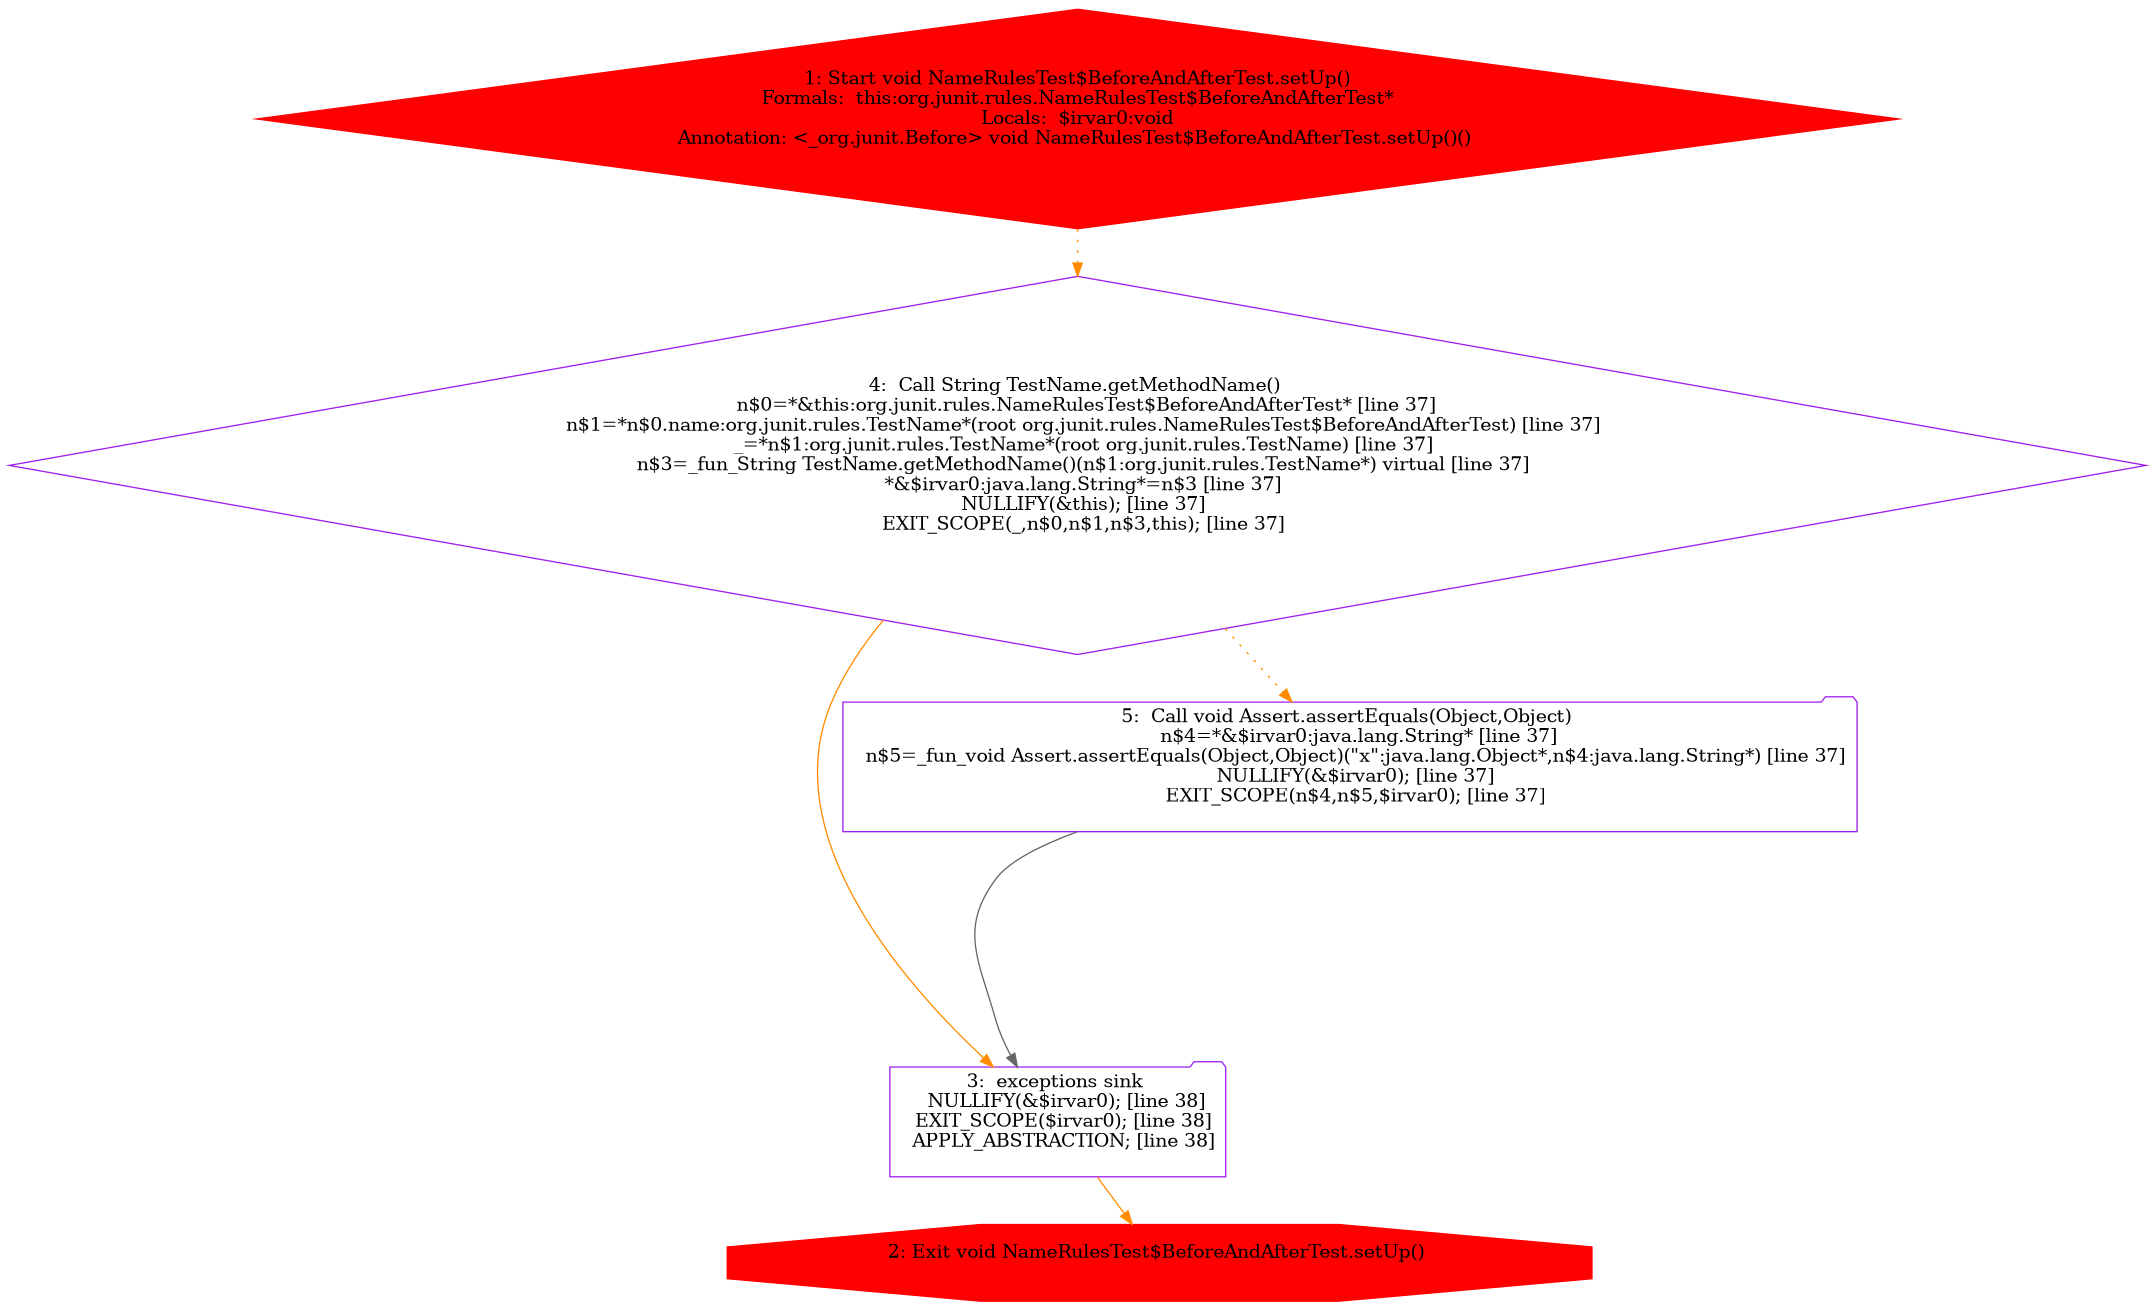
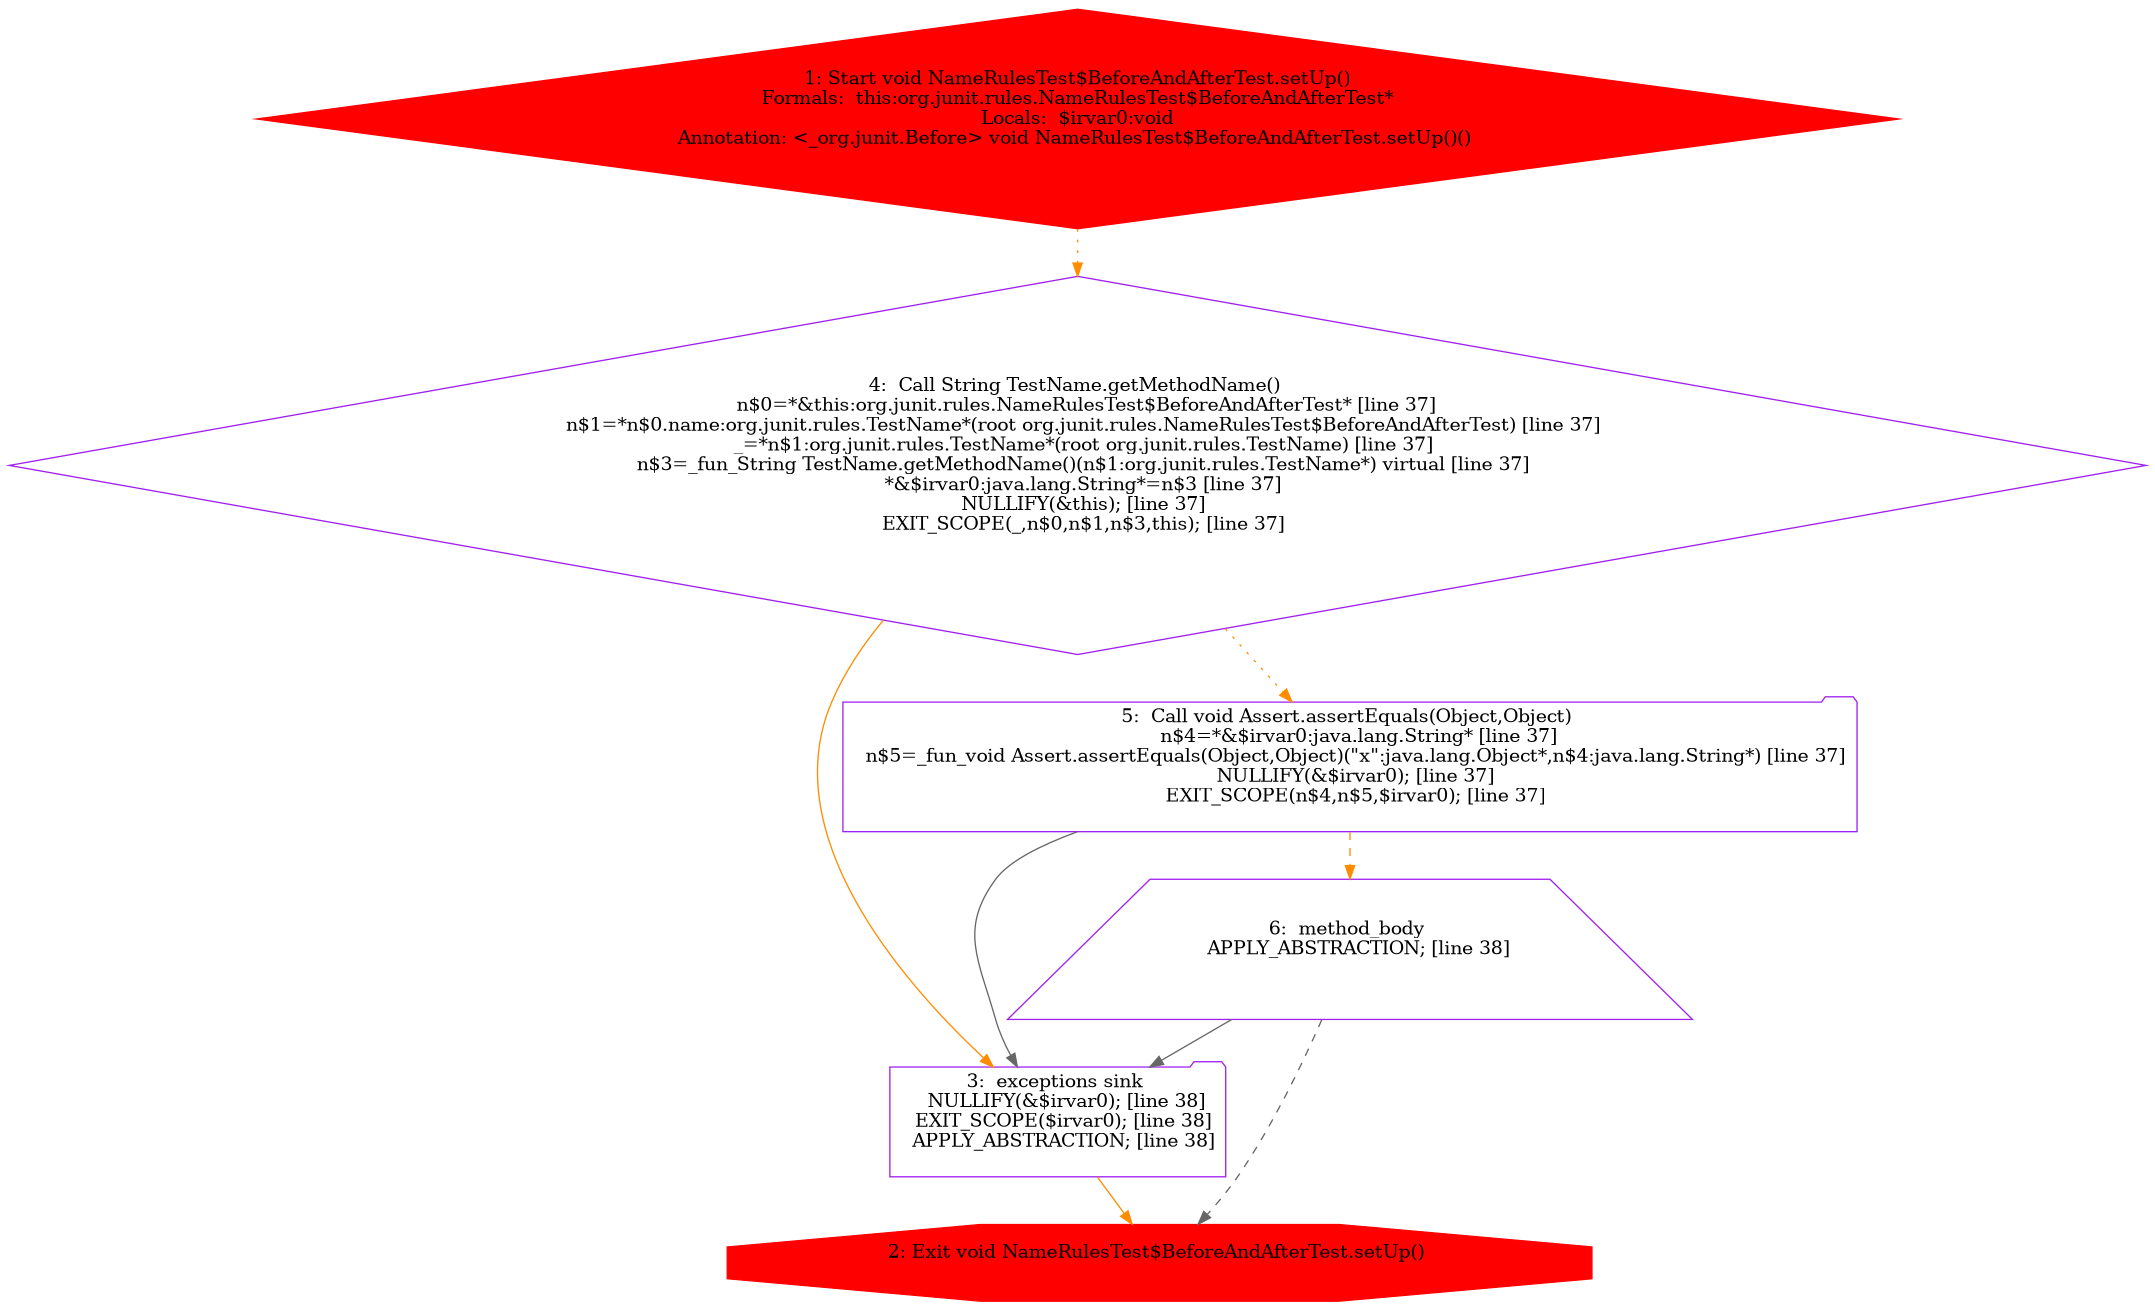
node "6:  method_body APPLY_ABSTRACTION; [line 38]": added
